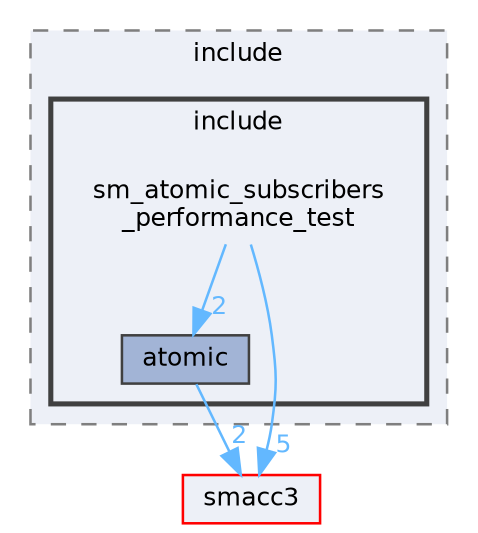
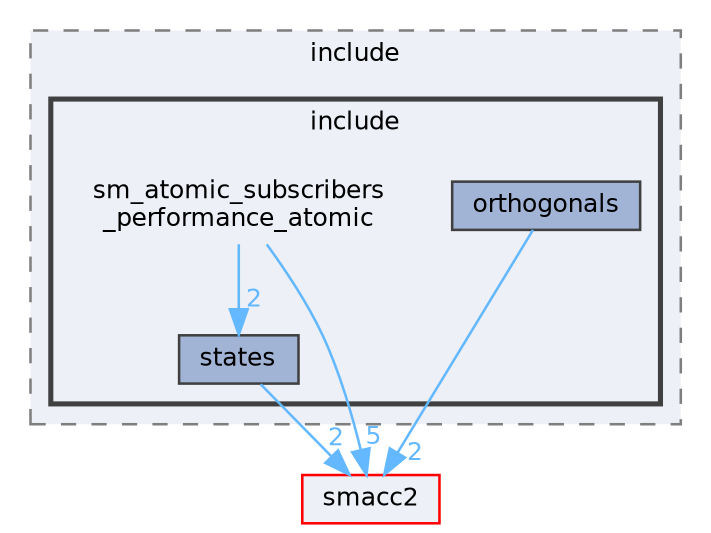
node "sm_atomic_subscribers _performance_test": label "sm_atomic_subscribers _performance_test" -> "sm_atomic_subscribers _performance_atomic"
node "orthogonals": added
node "atomic": label "atomic" -> "states"
node "smacc3": label "smacc3" -> "smacc2"
